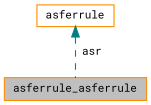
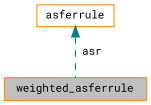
node "asferrule_asferrule": label "asferrule_asferrule" -> "weighted_asferrule"
